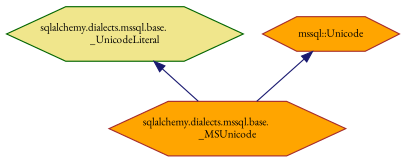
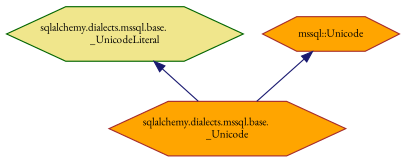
node "sqlalchemy.dialects.mssql.base. _MSUnicode": label "sqlalchemy.dialects.mssql.base. _MSUnicode" -> "sqlalchemy.dialects.mssql.base. _Unicode"
